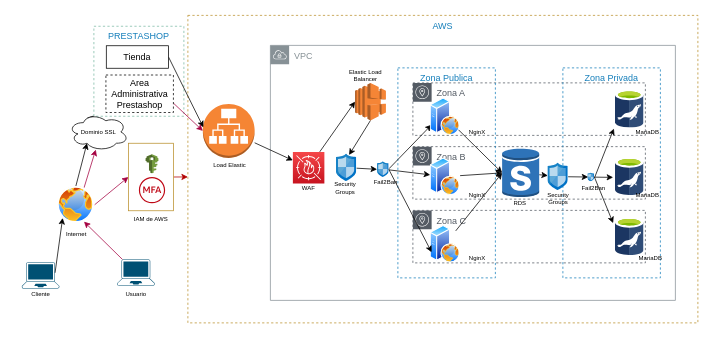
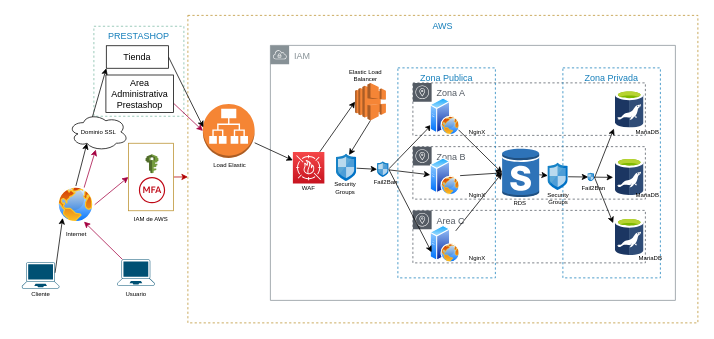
node "VPC": label "VPC" -> "IAM"
node "Area Administrativa Prestashop": style dashed -> solid
edge "Dominio SSL" -> "PRESTASHOP": now "Dominio SSL" -> "Tienda"
node "Zona C": label "Zona C" -> "Area C"
